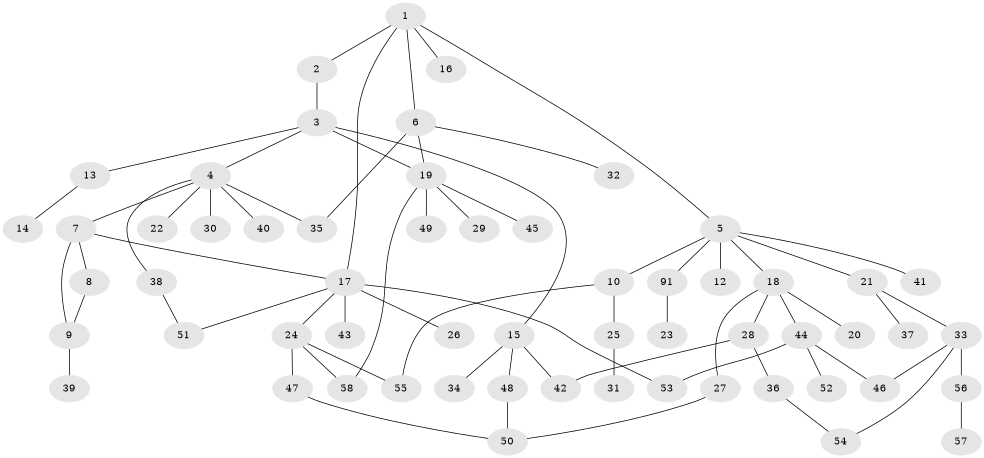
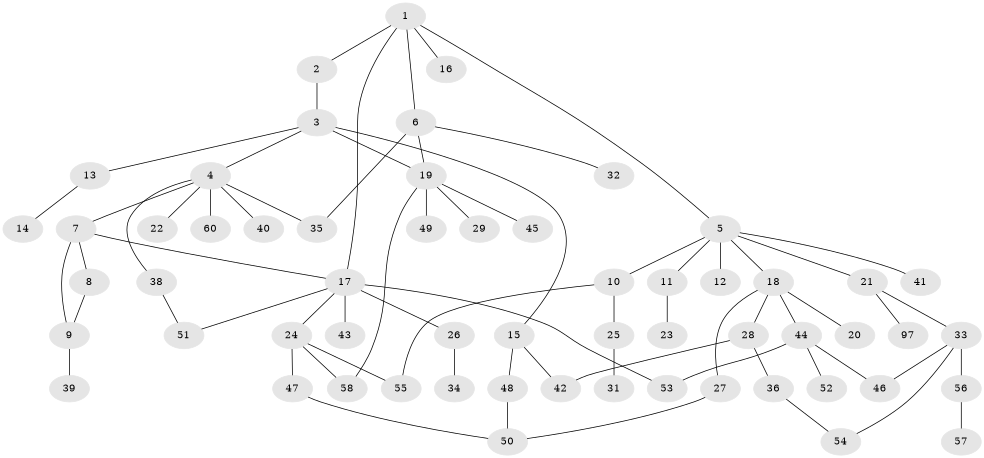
node "30": label "30" -> "60"
node "91": label "91" -> "11"
node "37": label "37" -> "97"
edge "15" -- "34": now "26" -- "34"
